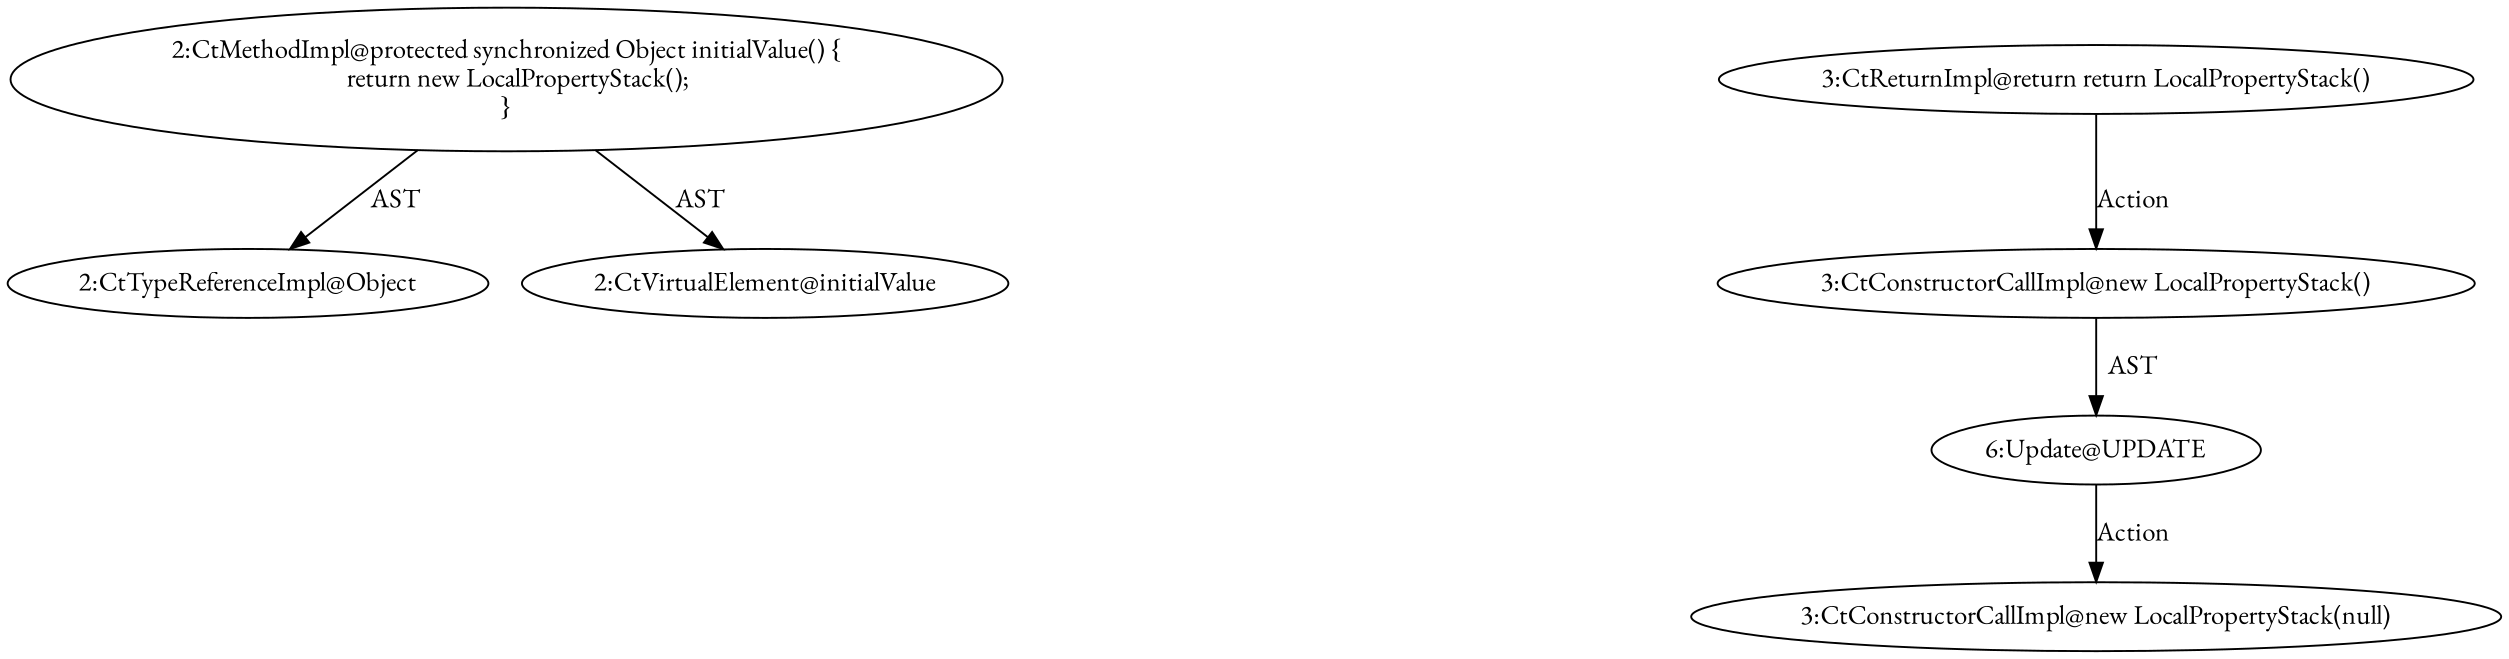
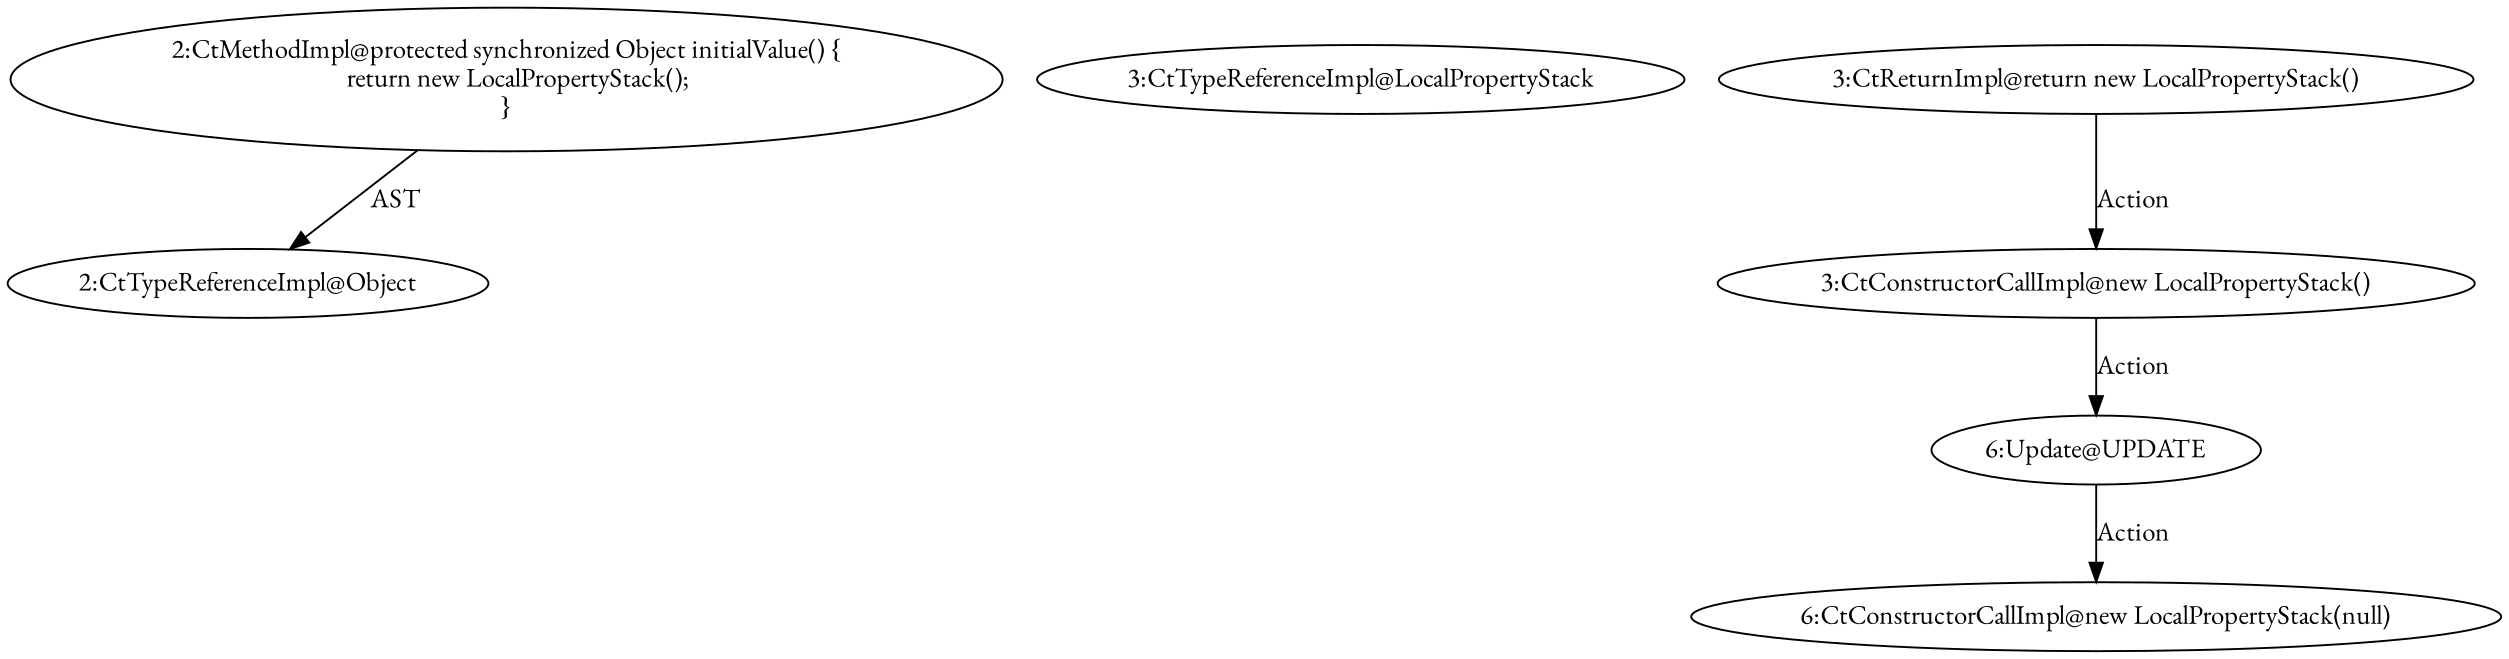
node "3:CtTypeReferenceImpl@LocalPropertyStack": added
node "3:CtReturnImpl@return return LocalPropertyStack()": label "3:CtReturnImpl@return return LocalPropertyStack()" -> "3:CtReturnImpl@return new LocalPropertyStack()"
node "2:CtVirtualElement@initialValue": removed
edge "3:CtConstructorCallImpl@new LocalPropertyStack()" -> "6:Update@UPDATE": label "AST" -> "Action"
node "3:CtConstructorCallImpl@new LocalPropertyStack(null)": label "3:CtConstructorCallImpl@new LocalPropertyStack(null)" -> "6:CtConstructorCallImpl@new LocalPropertyStack(null)"
